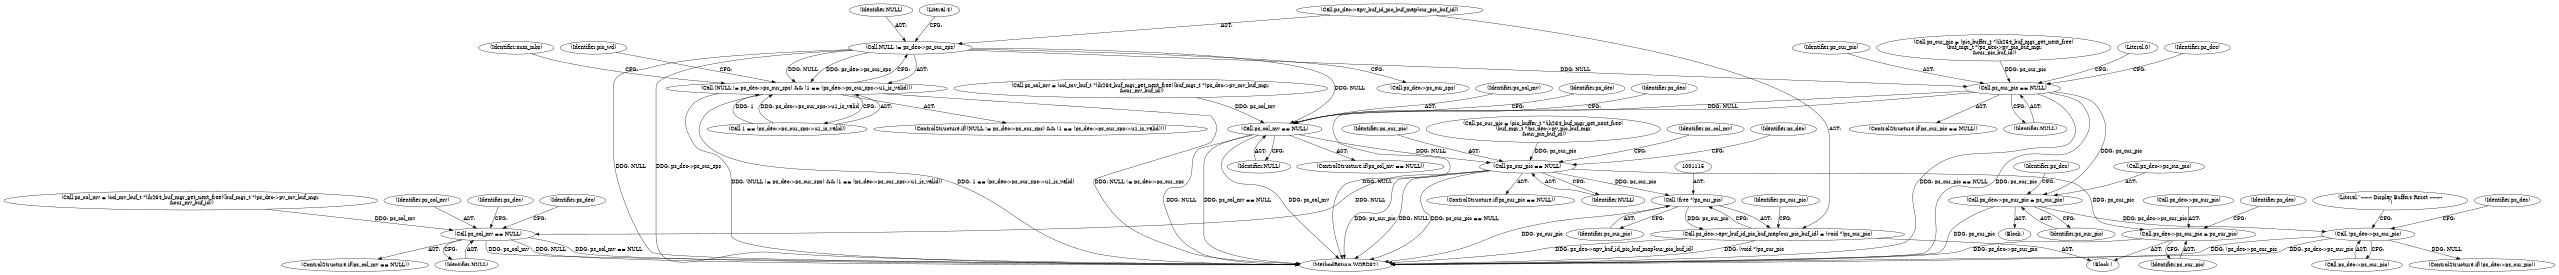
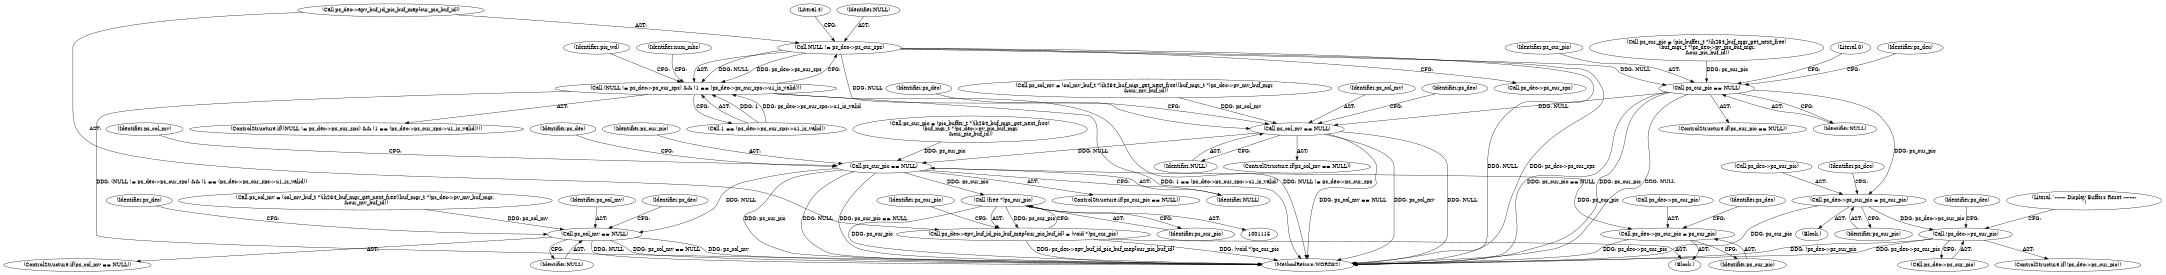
edge "1001115" -> "(Call,(free *)ps_cur_pic)": reversed
edge "(Call,!ps_dec->ps_cur_pic)" -> "(ControlStructure,if(!ps_dec->ps_cur_pic))": label "DDG: NULL" -> "AST: "
